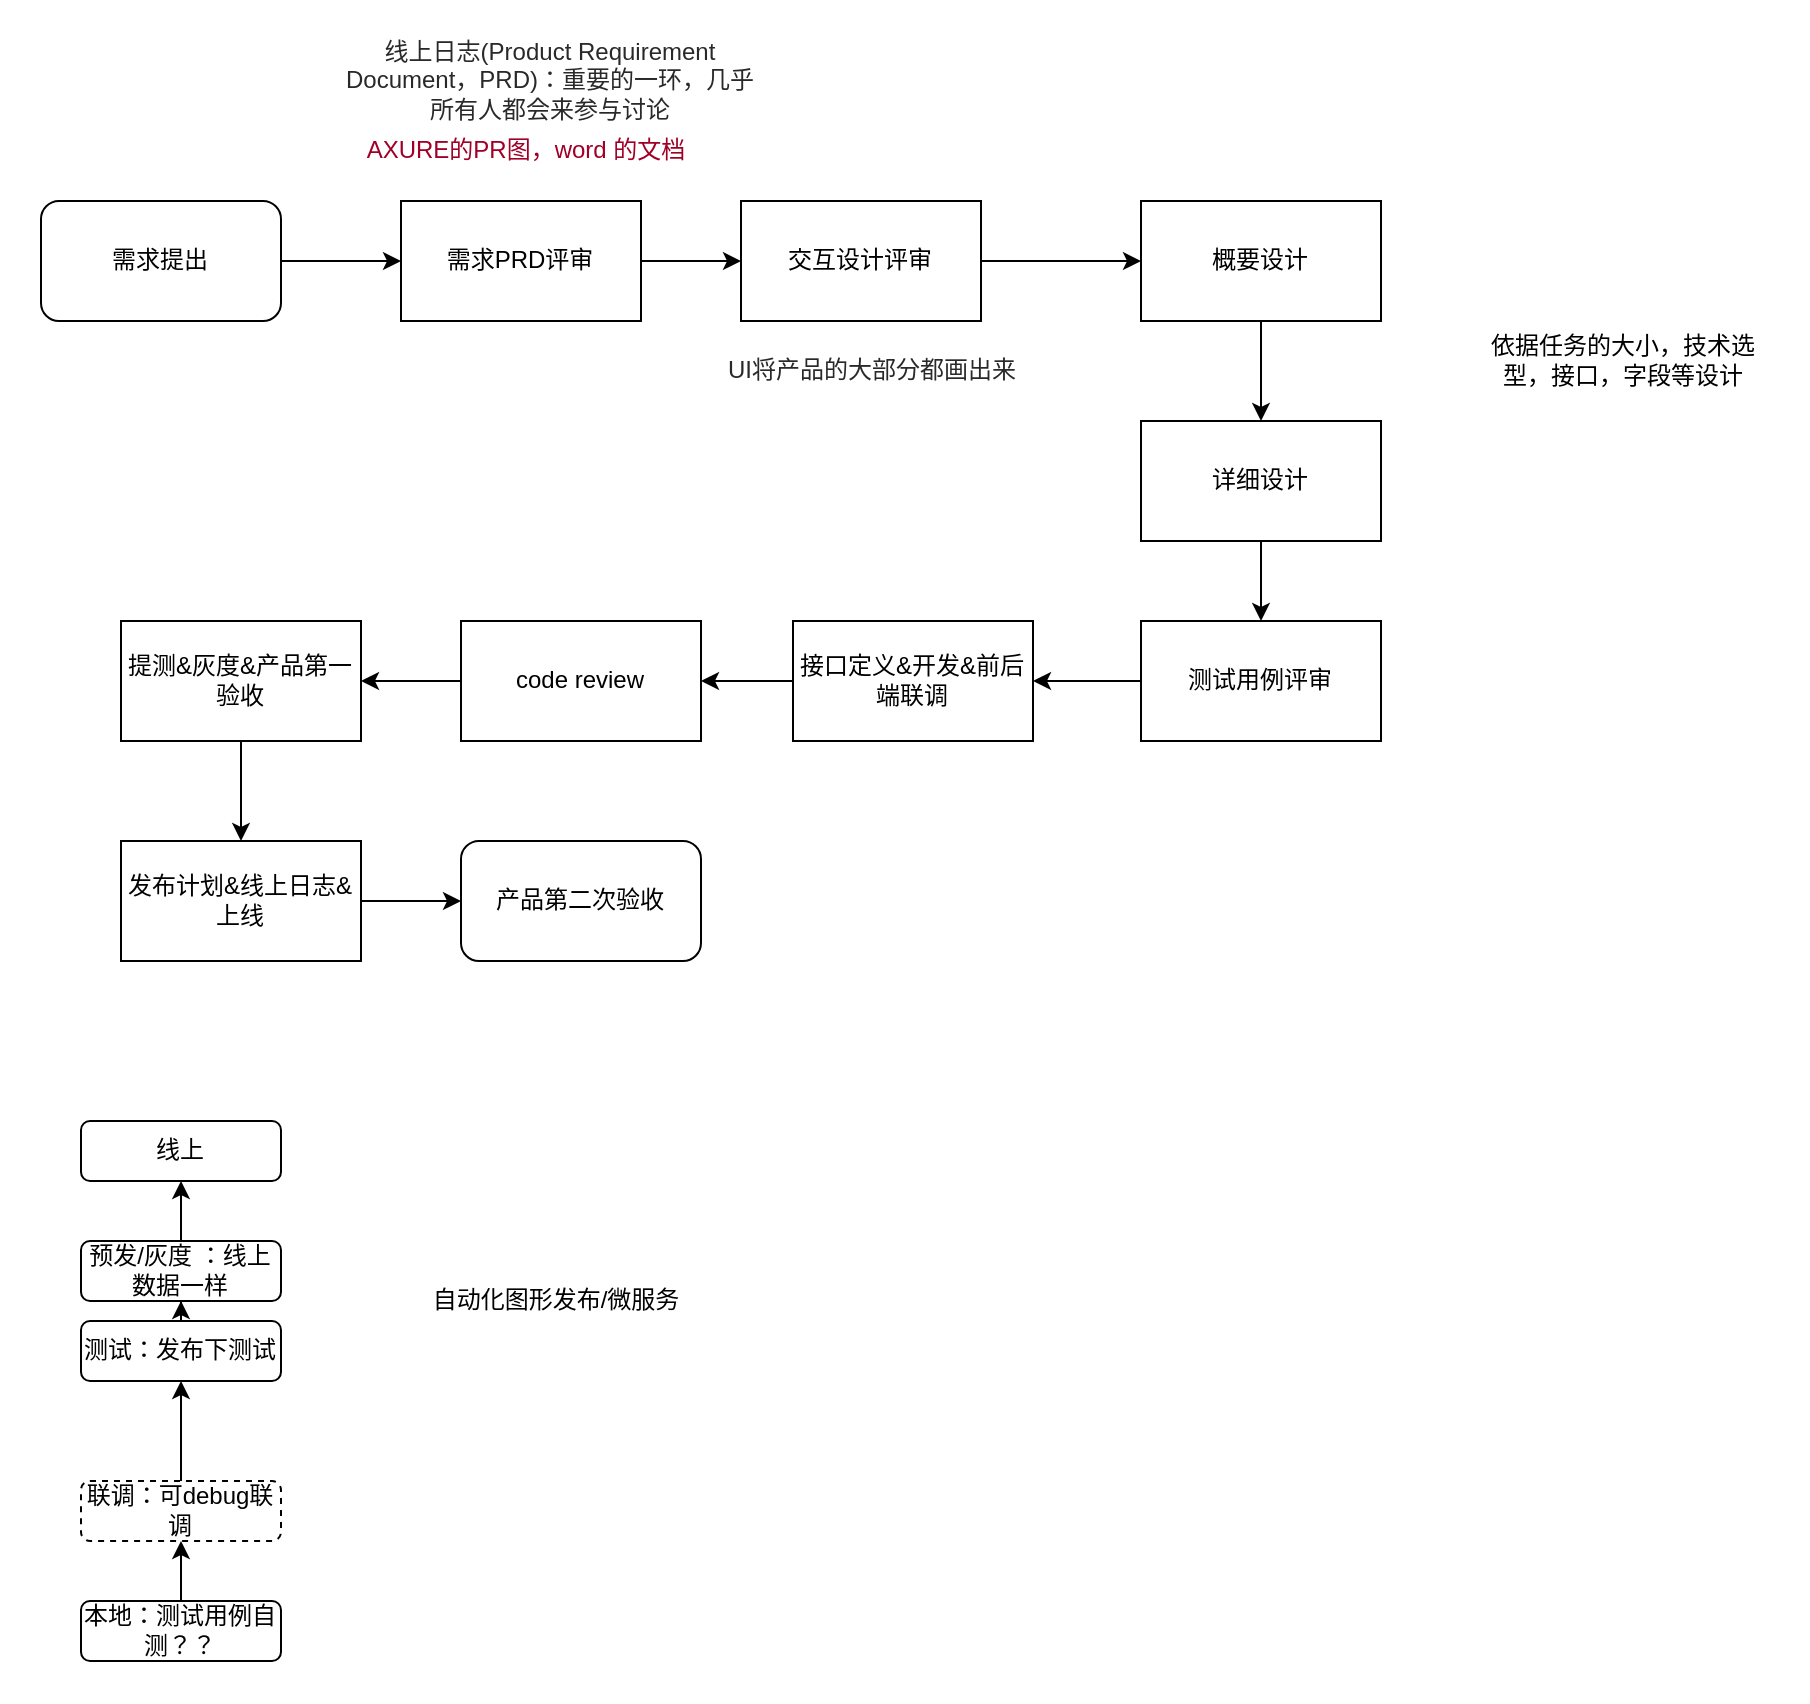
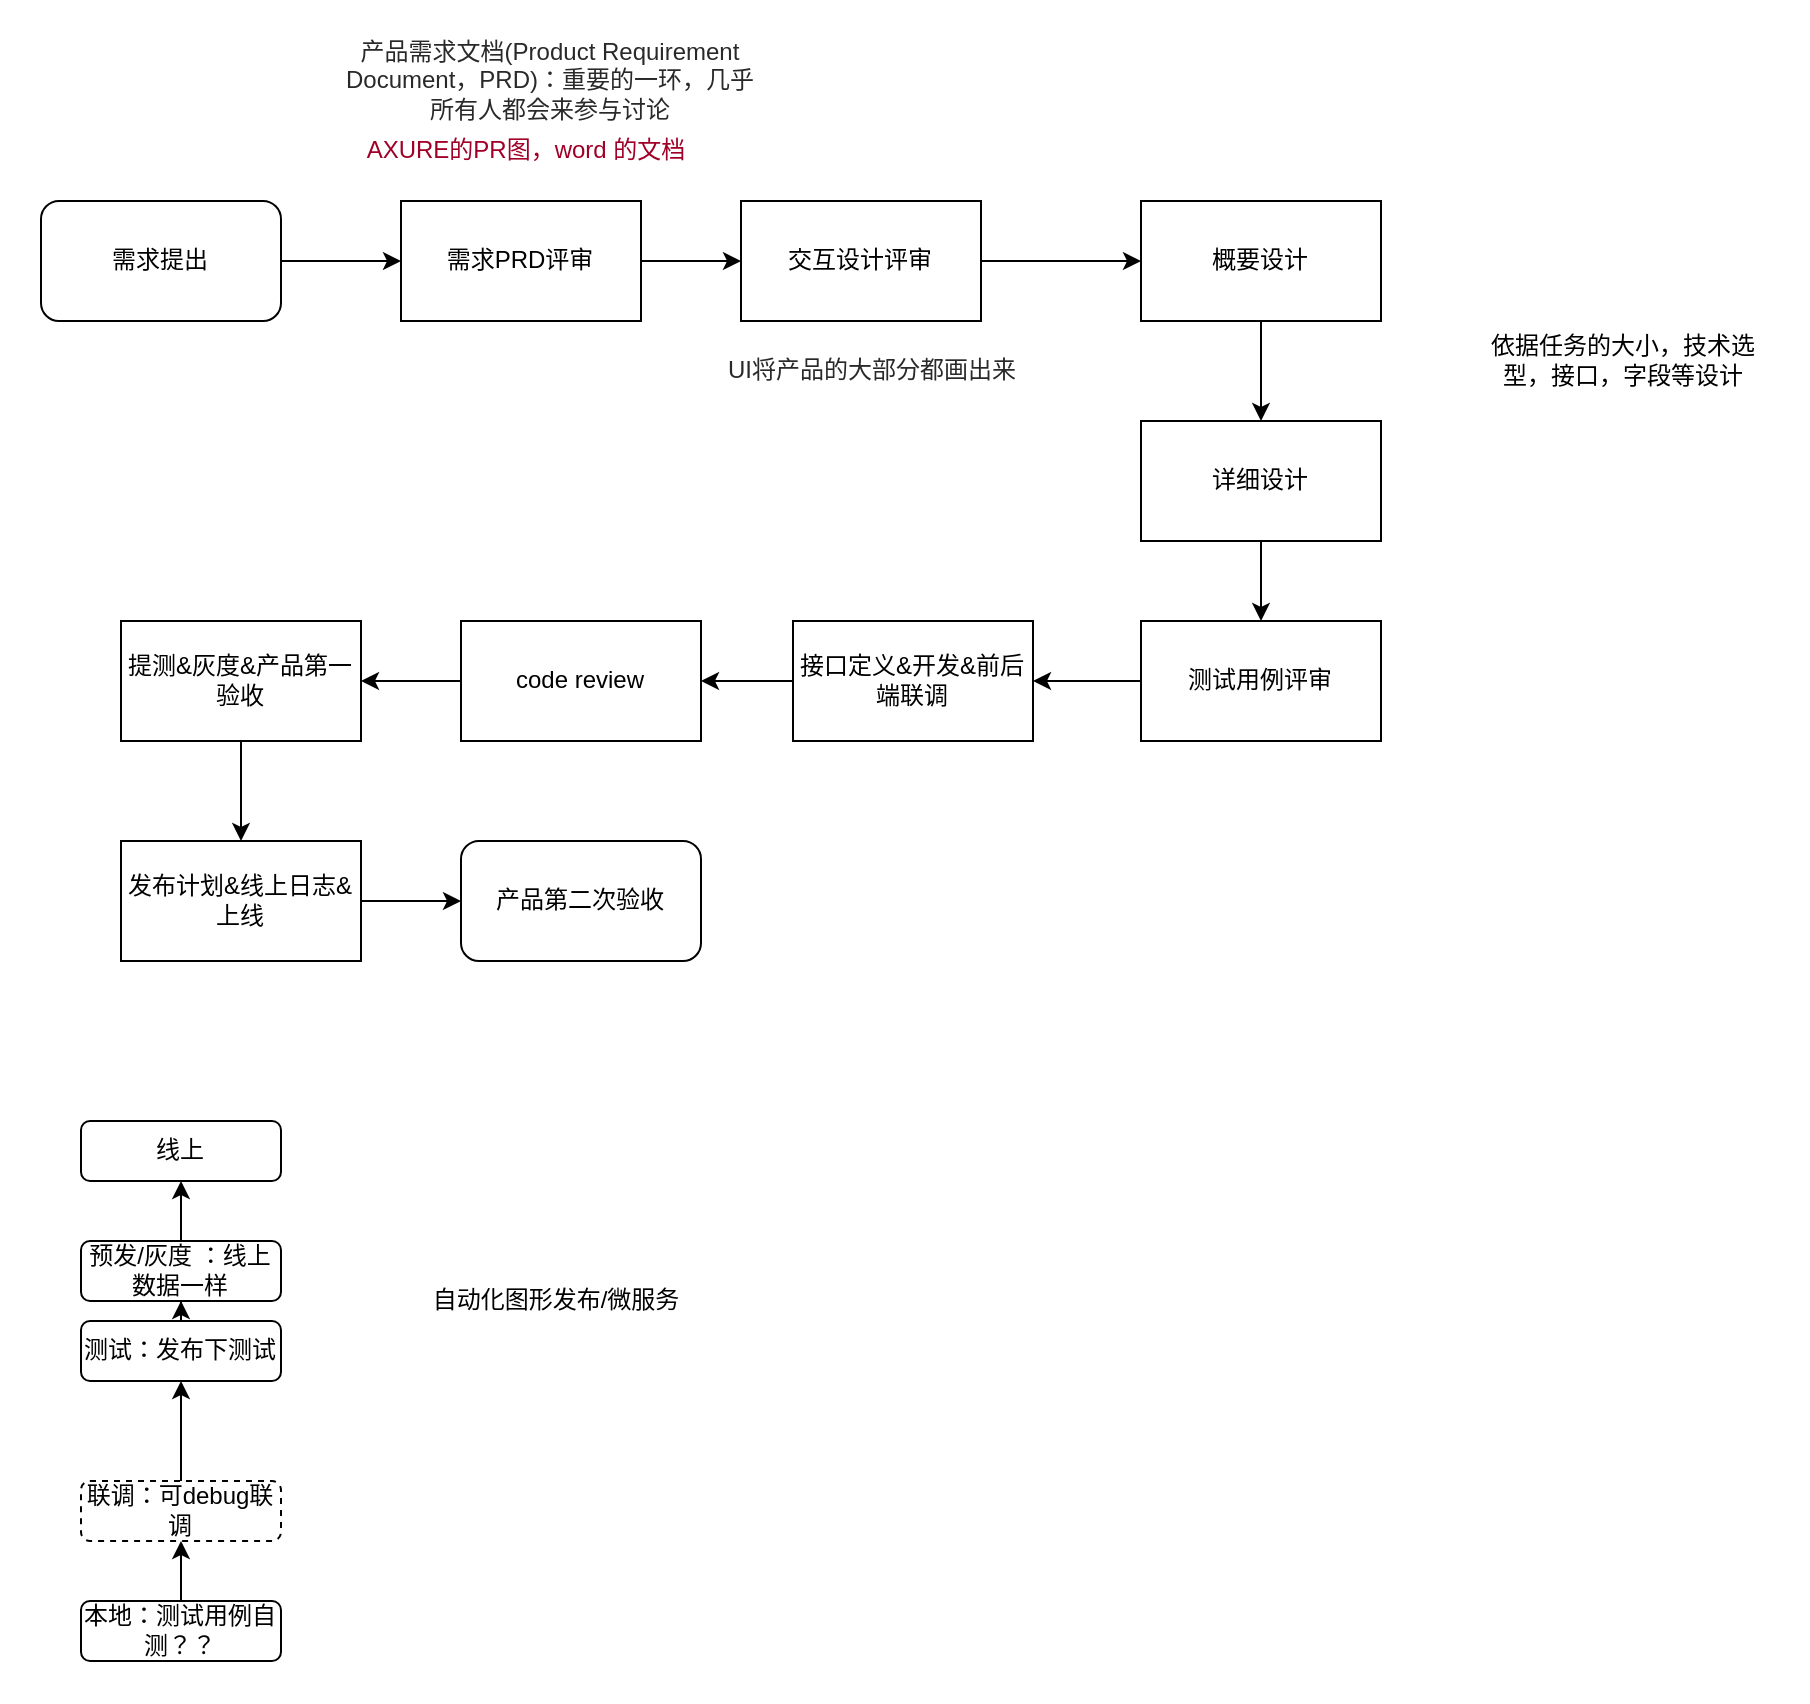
node "线上日志(Product Requirement Document，PRD)：重要的一环，几乎所有人都会来参与讨论": label "线上日志(Product Requirement Document，PRD)：重要的一环，几乎所有人都会来参与讨论" -> "产品需求文档(Product Requirement Document，PRD)：重要的一环，几乎所有人都会来参与讨论"
